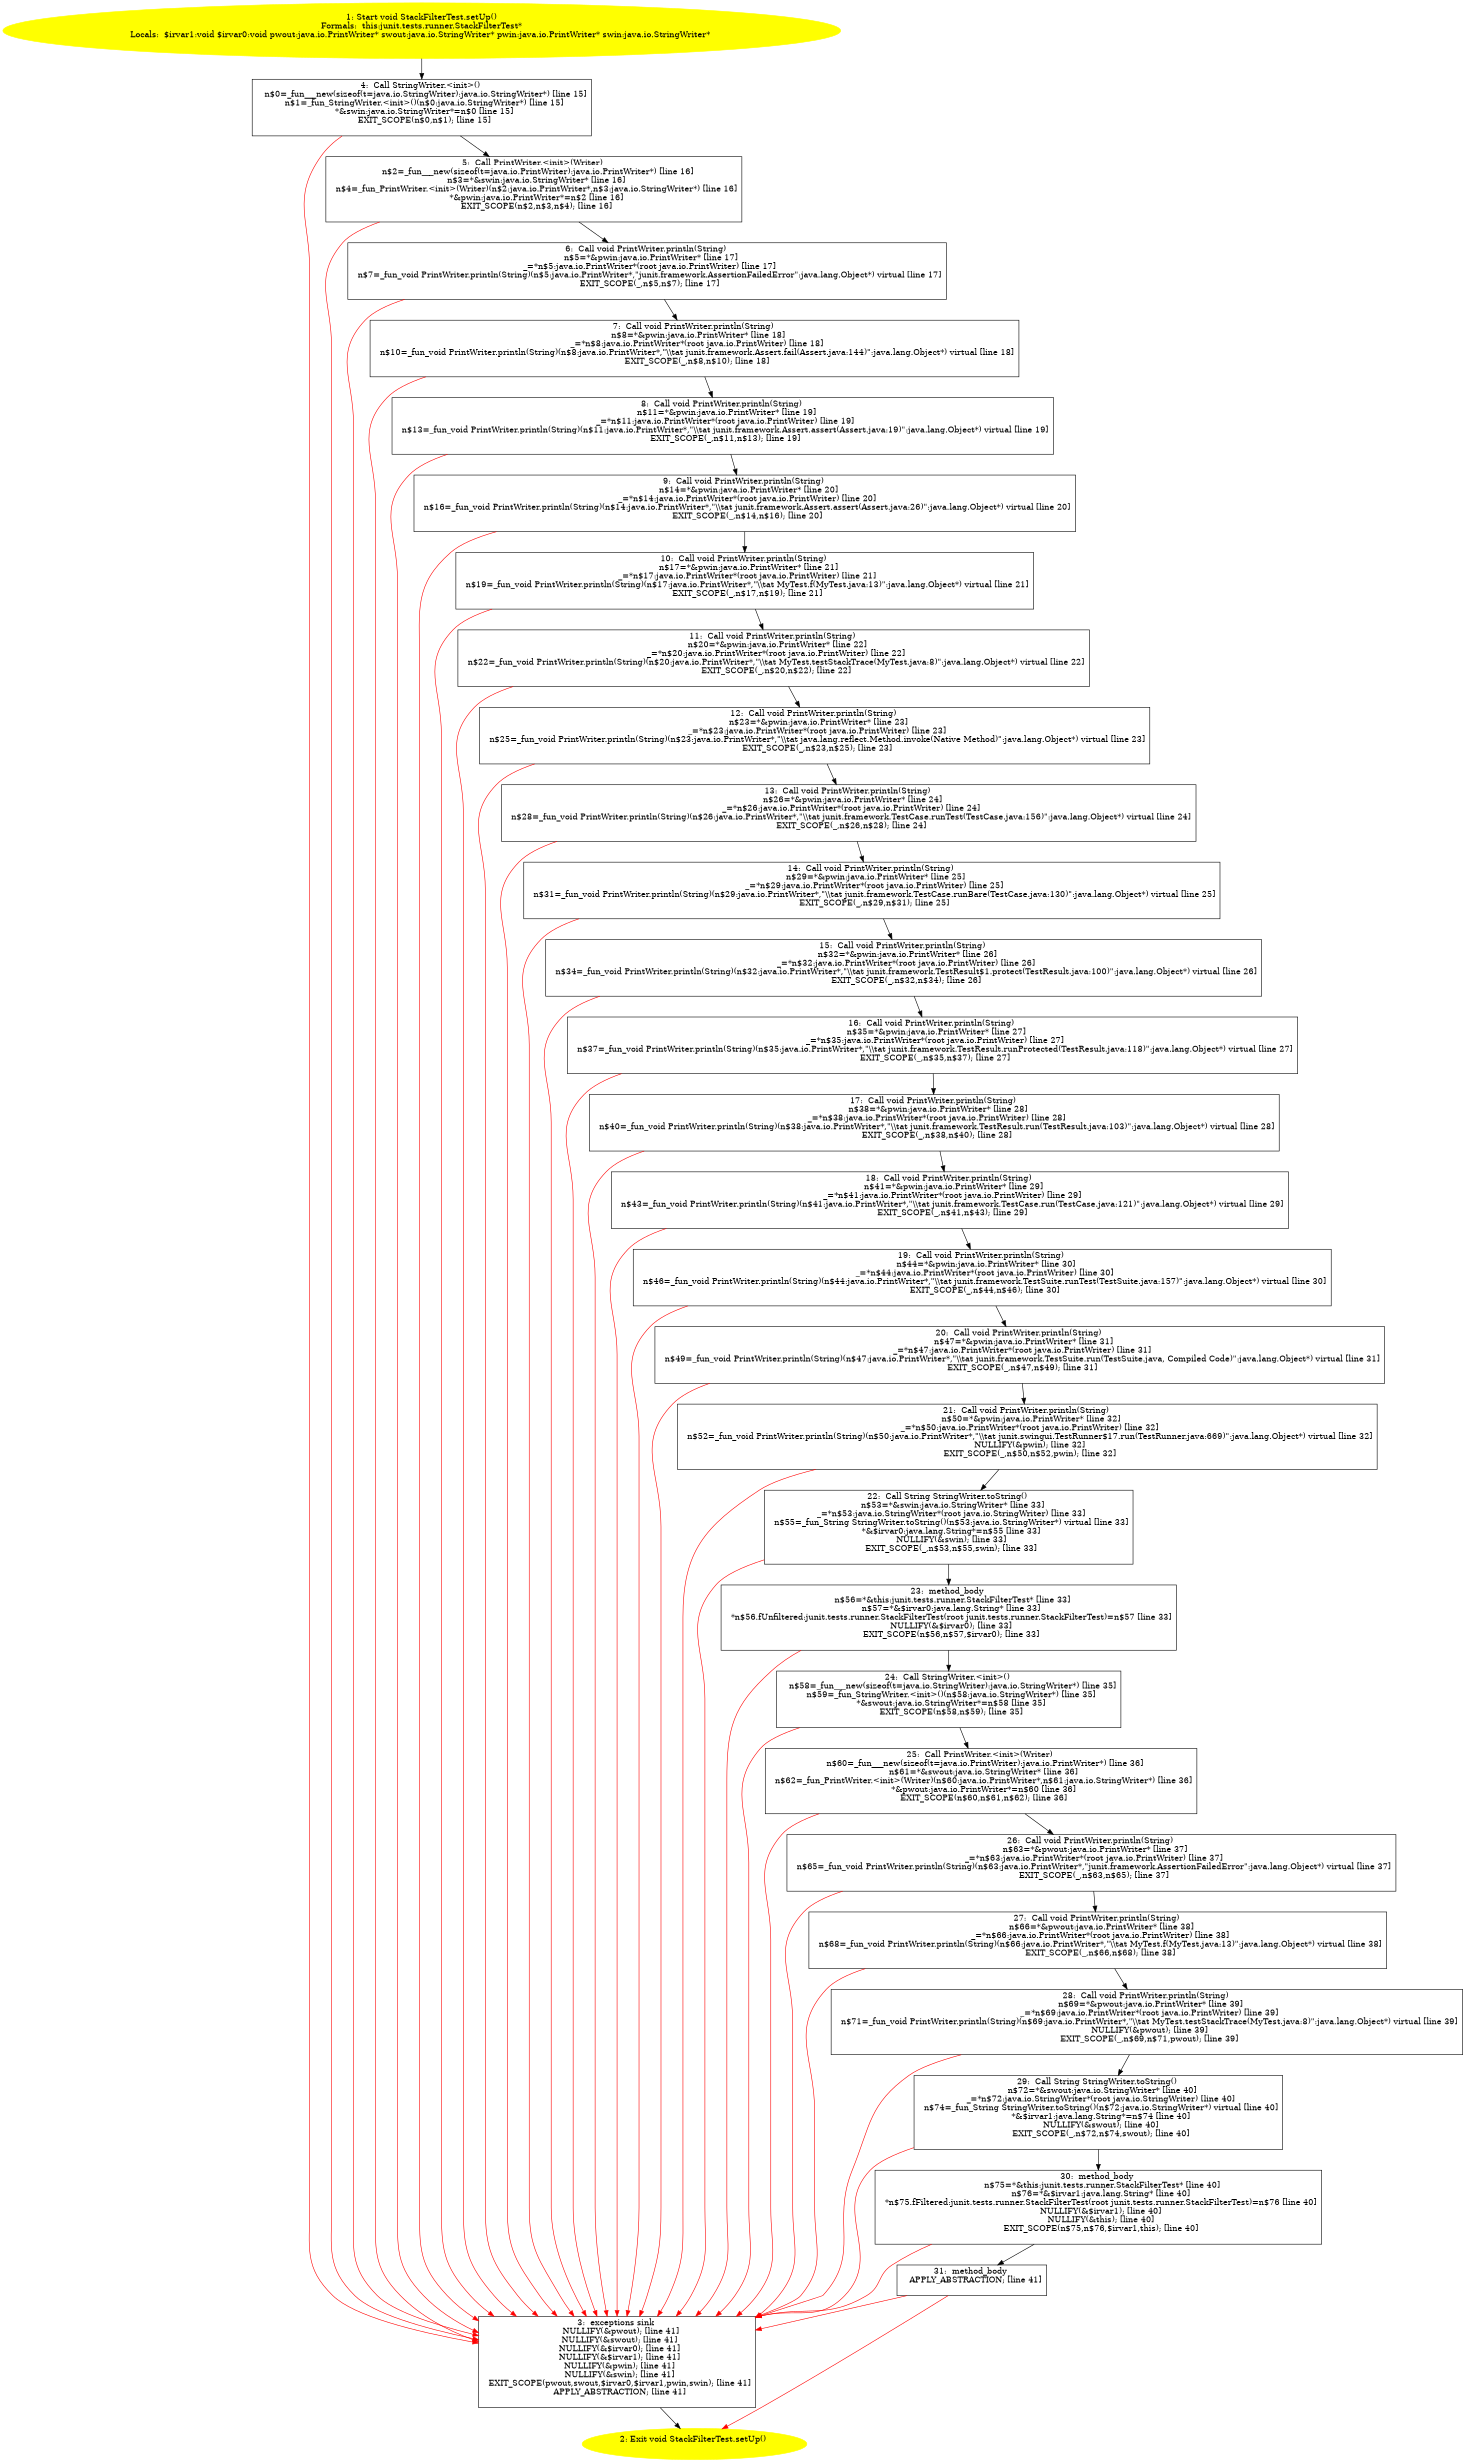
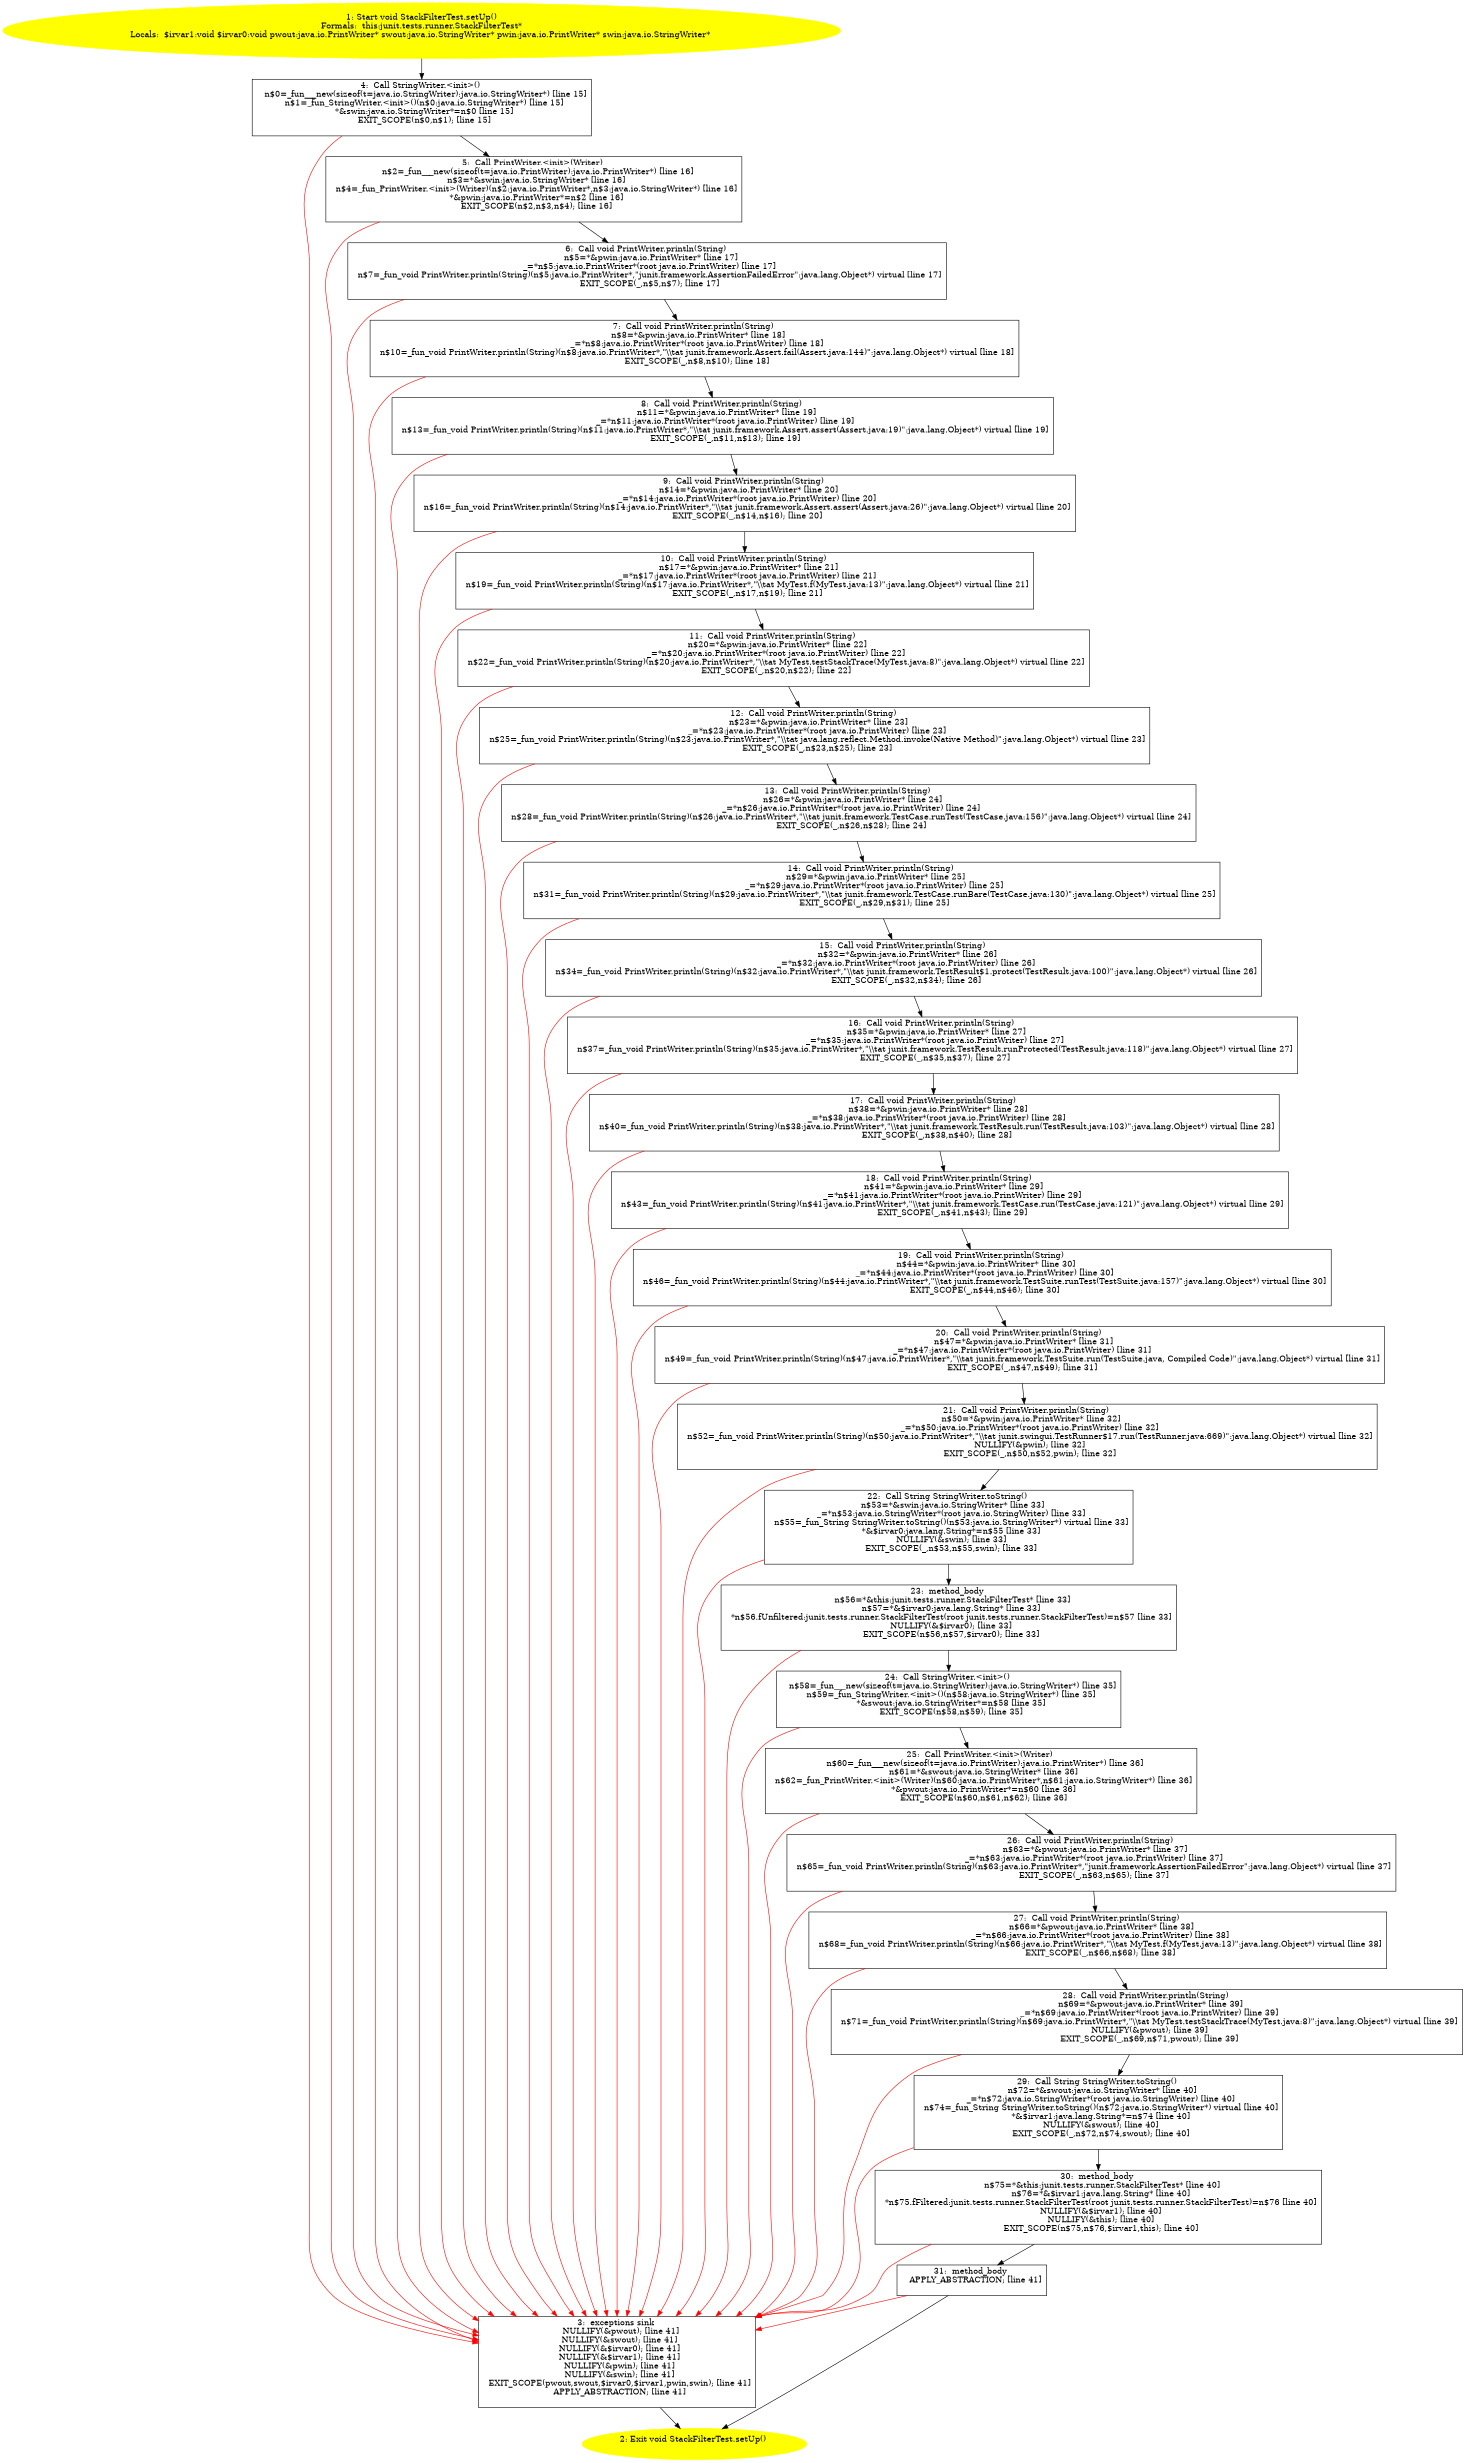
edge "31:  method_body APPLY_ABSTRACTION; [line 41]" -> "2: Exit void StackFilterTest.setUp()": color red -> black
